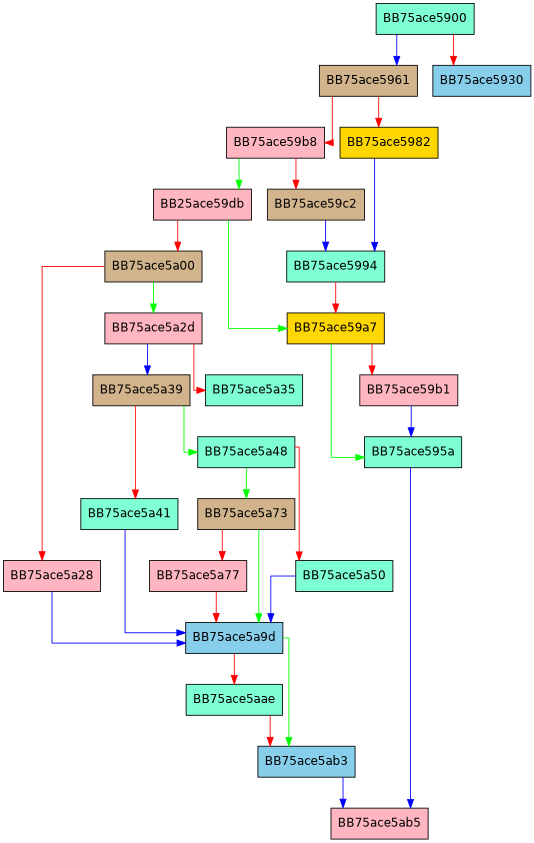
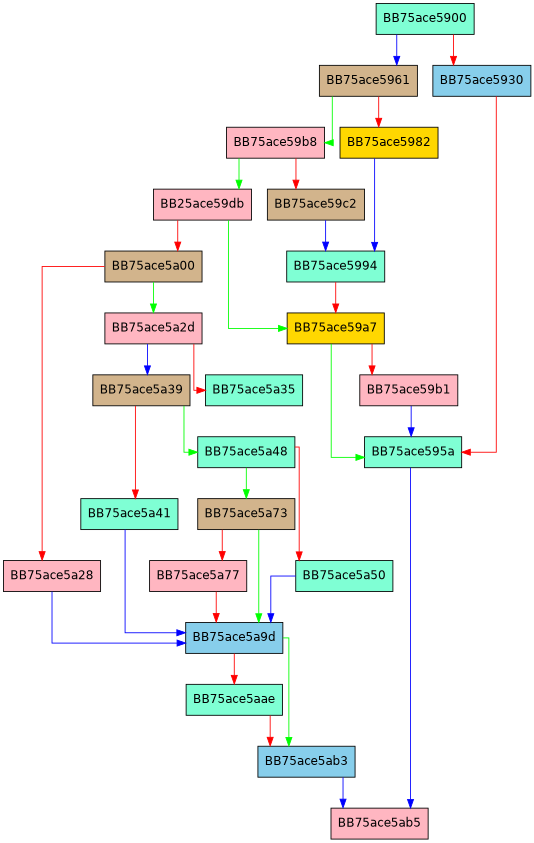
edge "BB75ace5961" -> "BB75ace59b8": color red -> green
edge "BB75ace5930" -> "BB75ace595a": added
